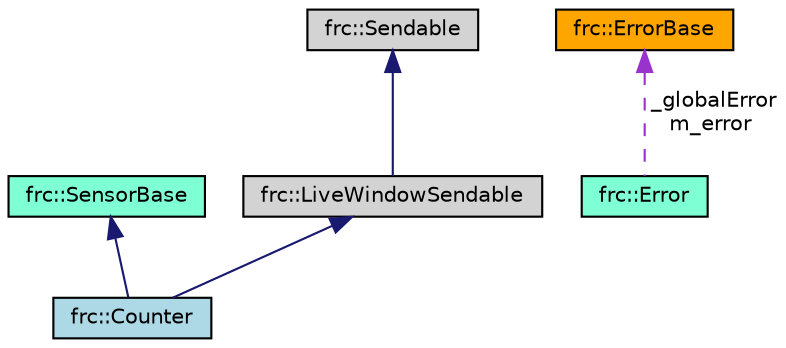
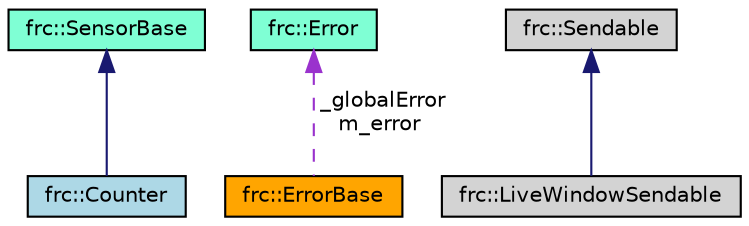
edge "frc::Error" -> "frc::ErrorBase": reversed
edge "frc::Counter" -> "frc::LiveWindowSendable": removed
